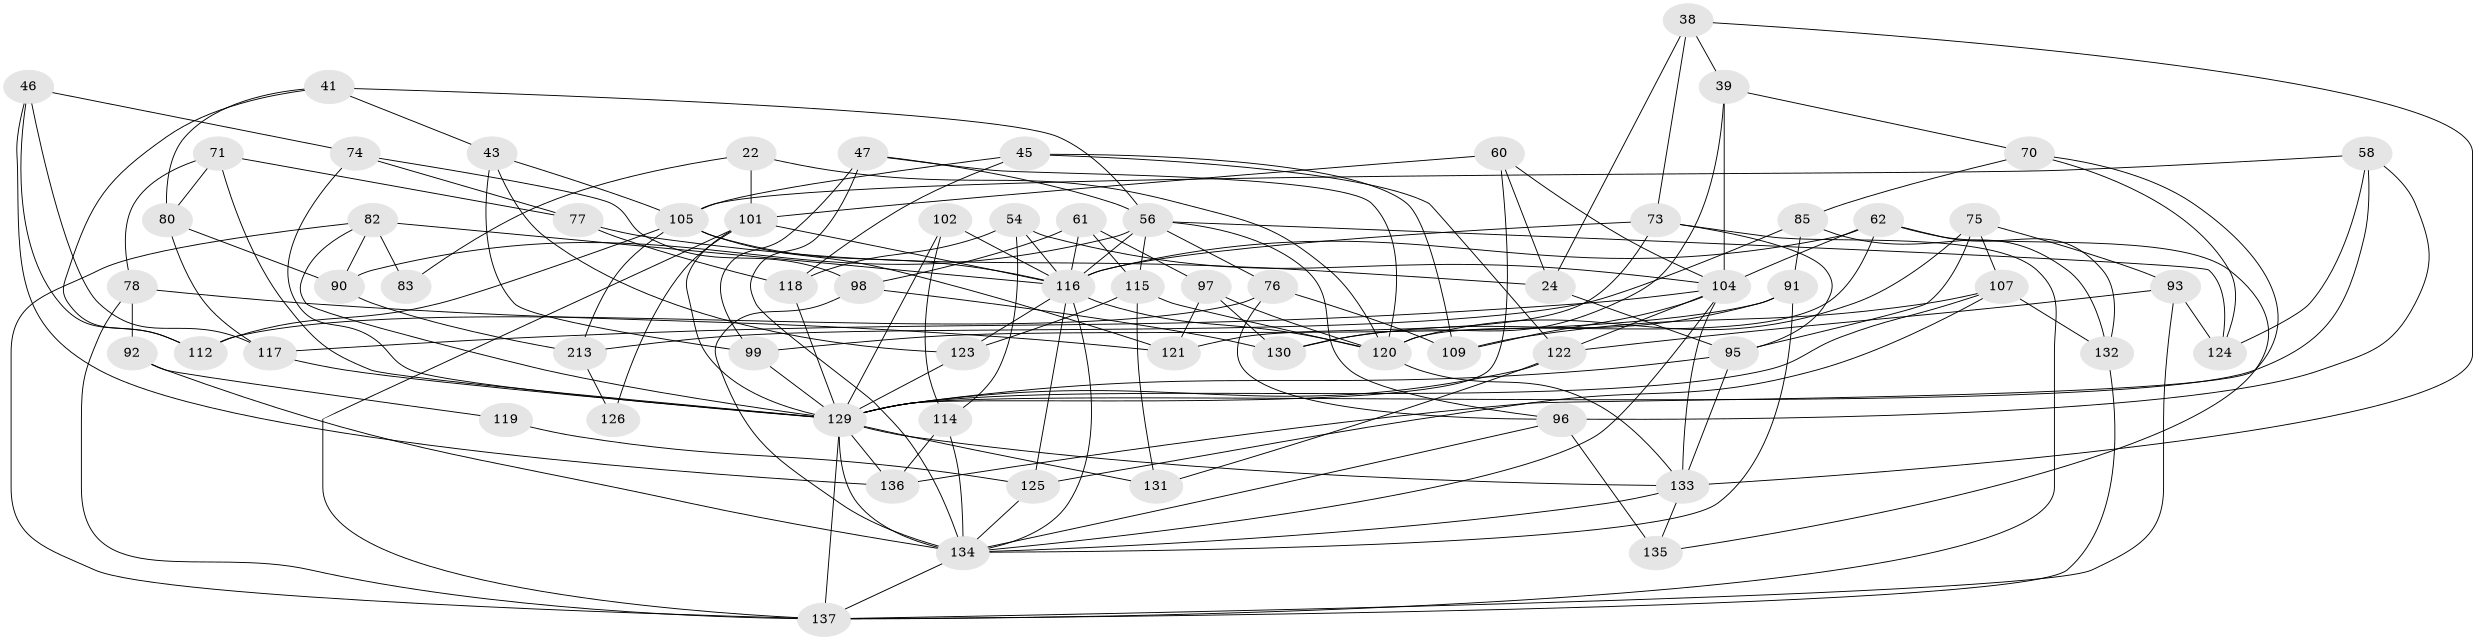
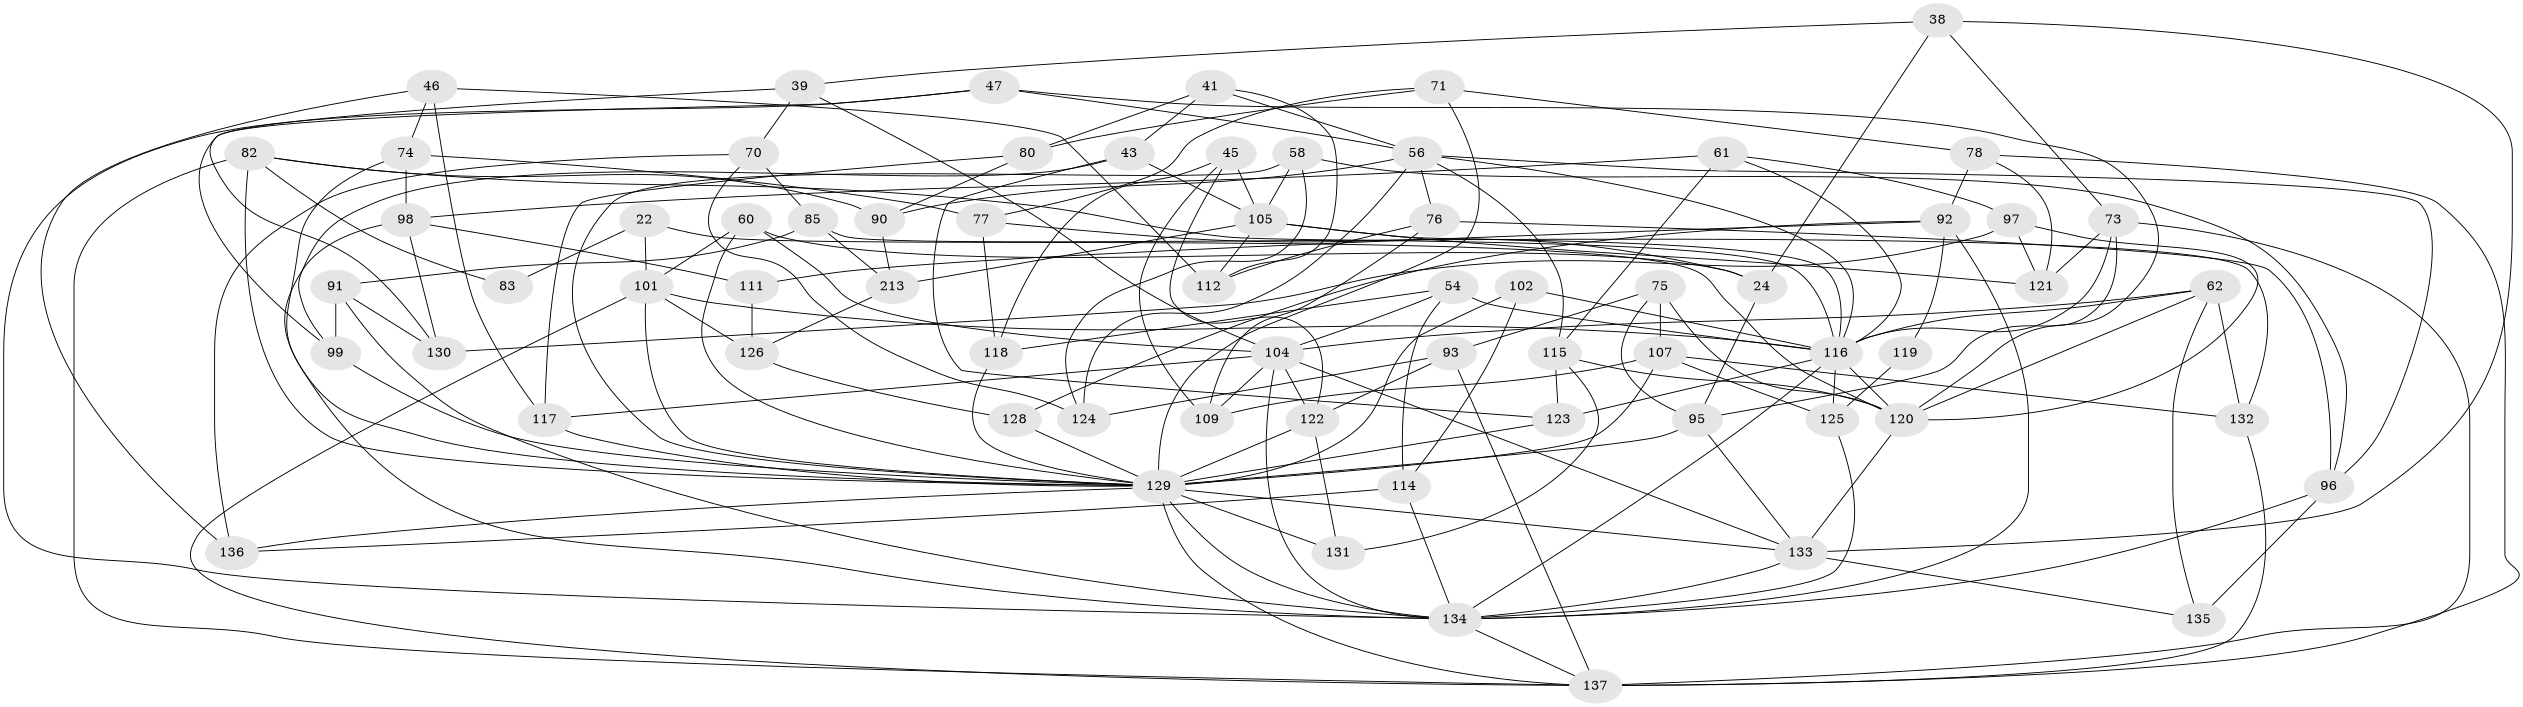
node "111": added
node "128": added
